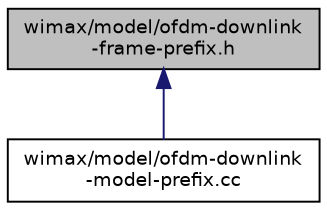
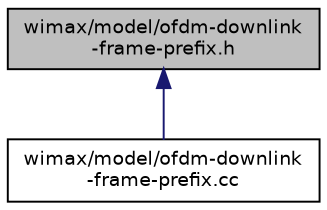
node "wimax/model/ofdm-downlink -model-prefix.cc": label "wimax/model/ofdm-downlink -model-prefix.cc" -> "wimax/model/ofdm-downlink -frame-prefix.cc"
